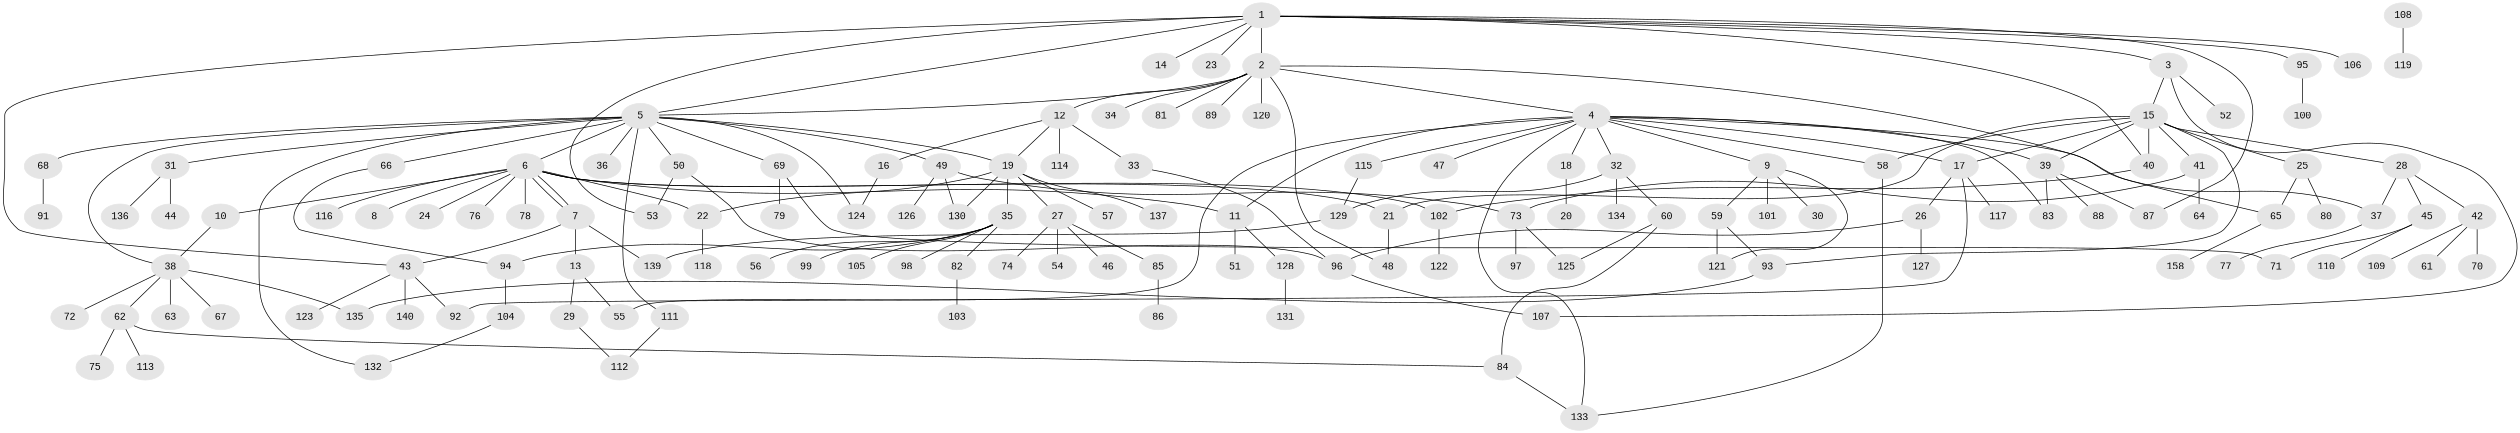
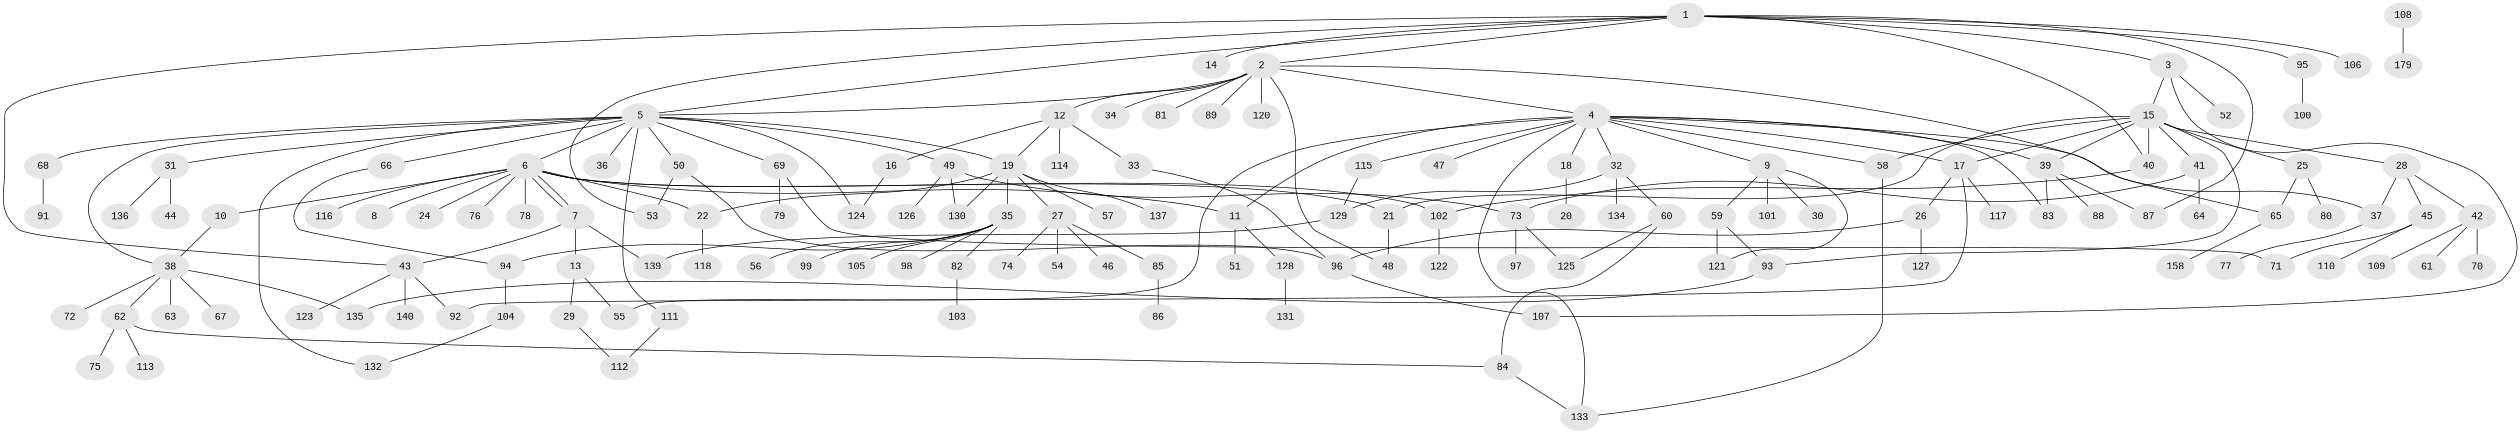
node "23": removed
node "119": label "119" -> "179"
